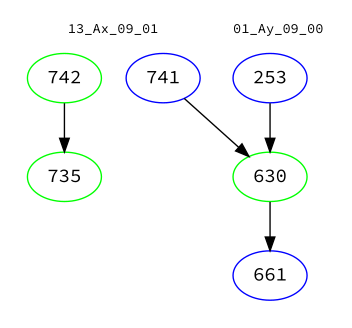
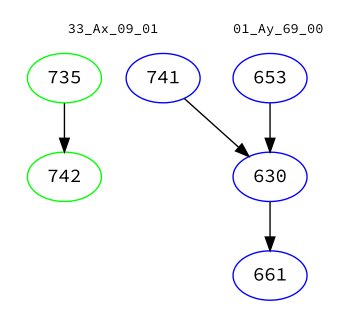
cluster "13_Ax_09_01": label "13_Ax_09_01" -> "33_Ax_09_01"
cluster "01_Ay_09_00": label "01_Ay_09_00" -> "01_Ay_69_00"
node "253": label "253" -> "653"
edge "742" -> "735": reversed
node "630": color green -> blue
